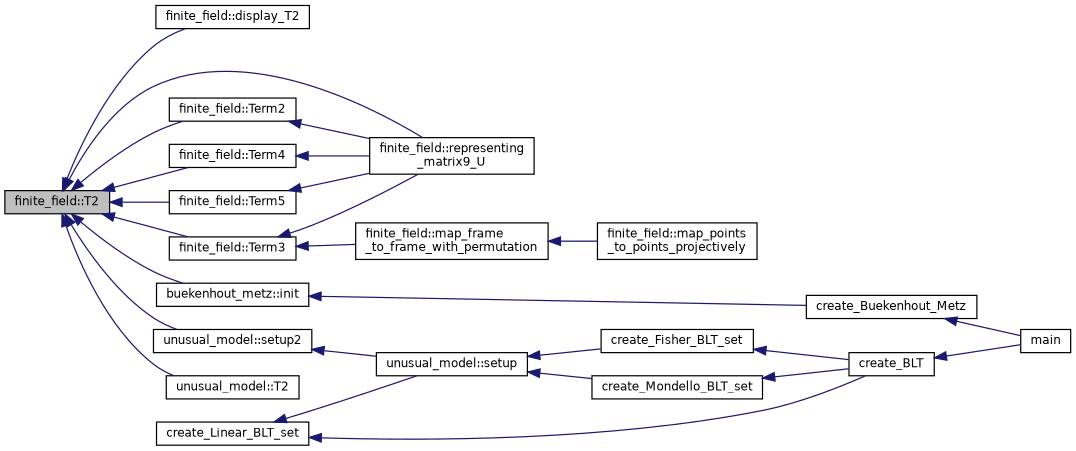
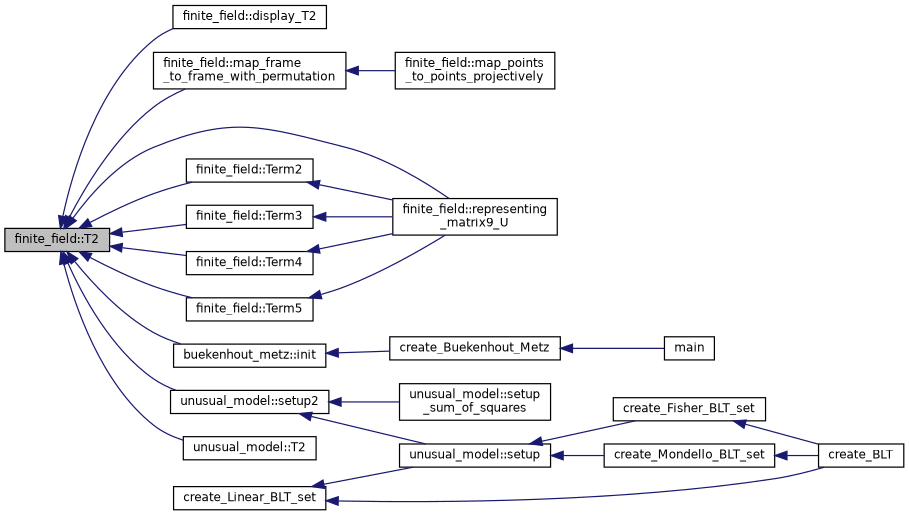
edge "finite_field::map_frame _to_frame_with_permutation" -> "finite_field::Term3": now "finite_field::map_frame _to_frame_with_permutation" -> "finite_field::T2"
edge "main" -> "create_BLT": removed
node "unusual_model::setup _sum_of_squares": added
